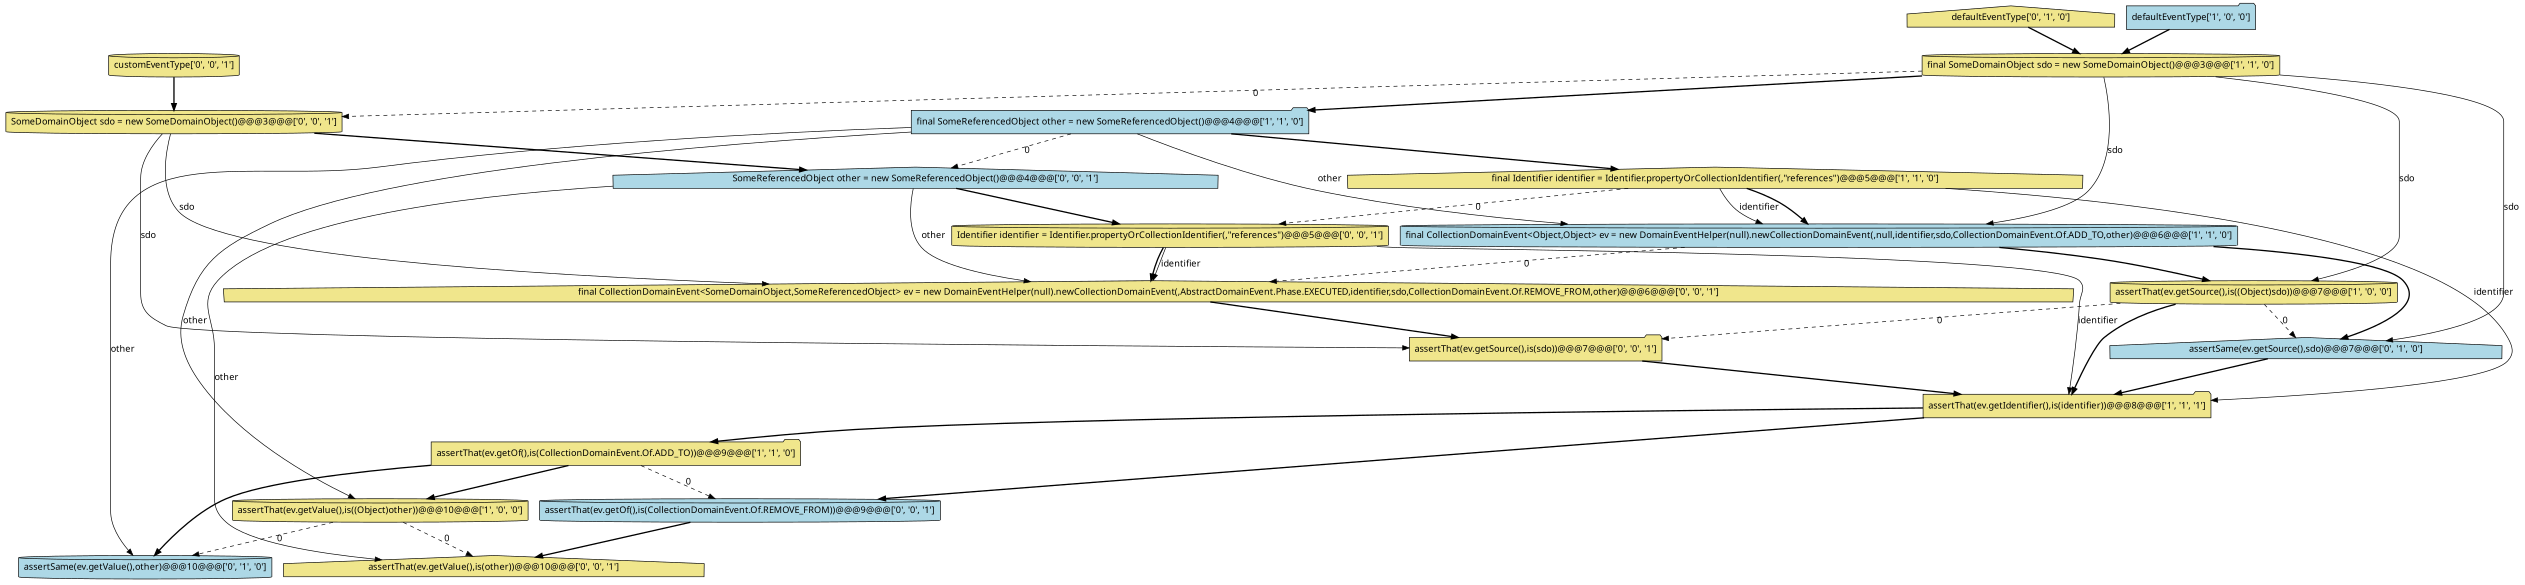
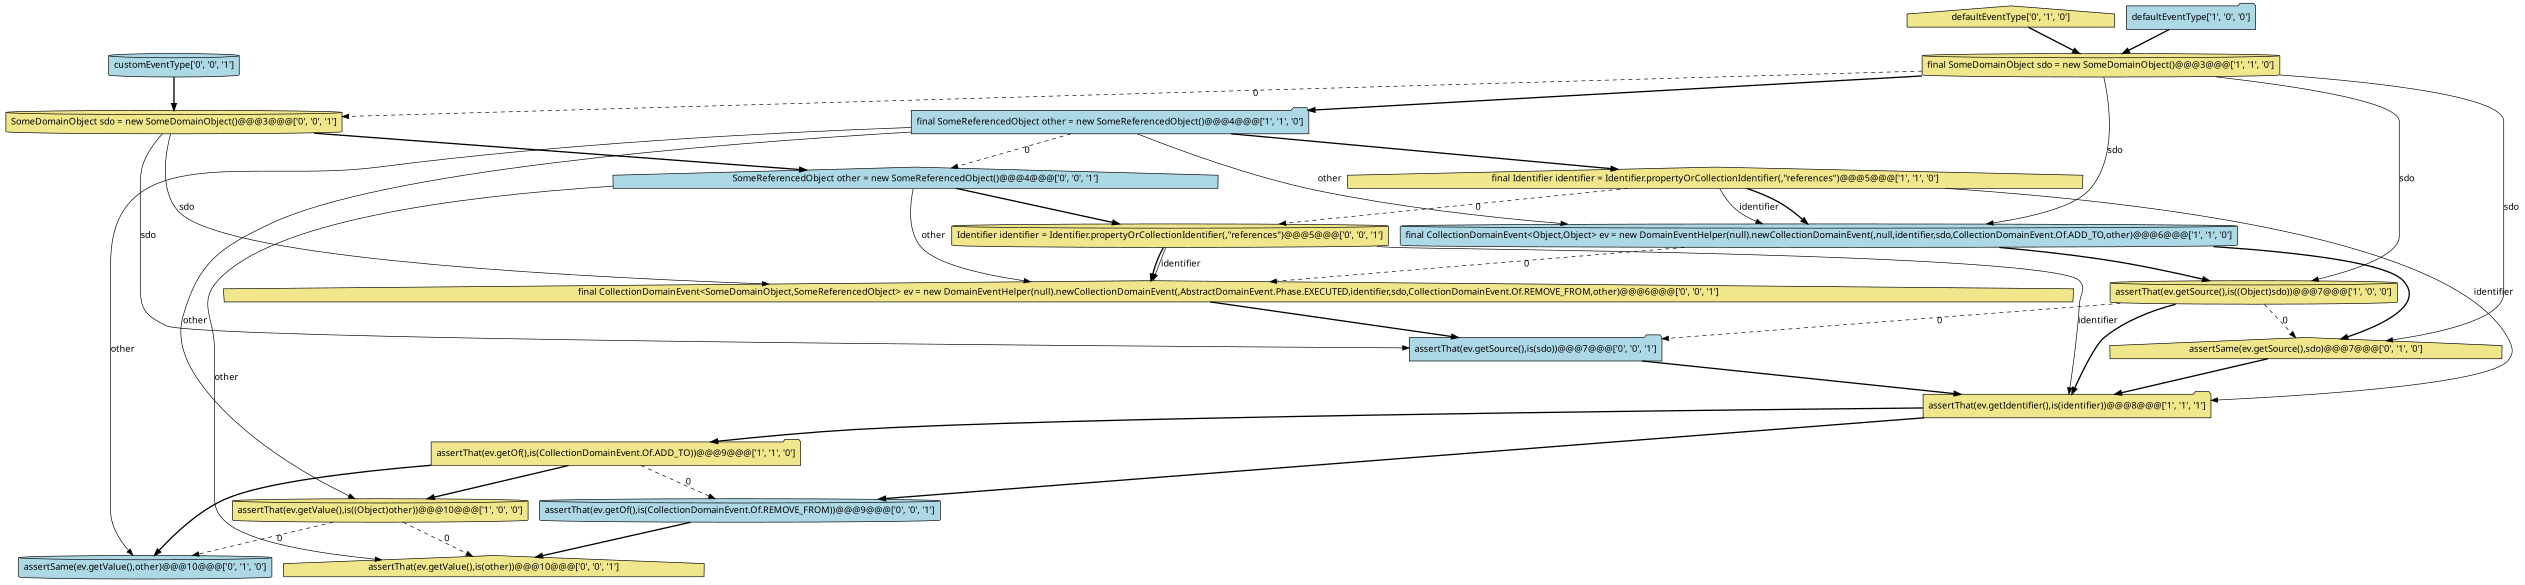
node "customEventType['0', '0', '1']": fillcolor khaki -> lightblue
node "assertThat(ev.getSource(),is(sdo))@@@7@@@['0', '0', '1']": fillcolor khaki -> lightblue
node "assertSame(ev.getSource(),sdo)@@@7@@@['0', '1', '0']": fillcolor lightblue -> khaki
